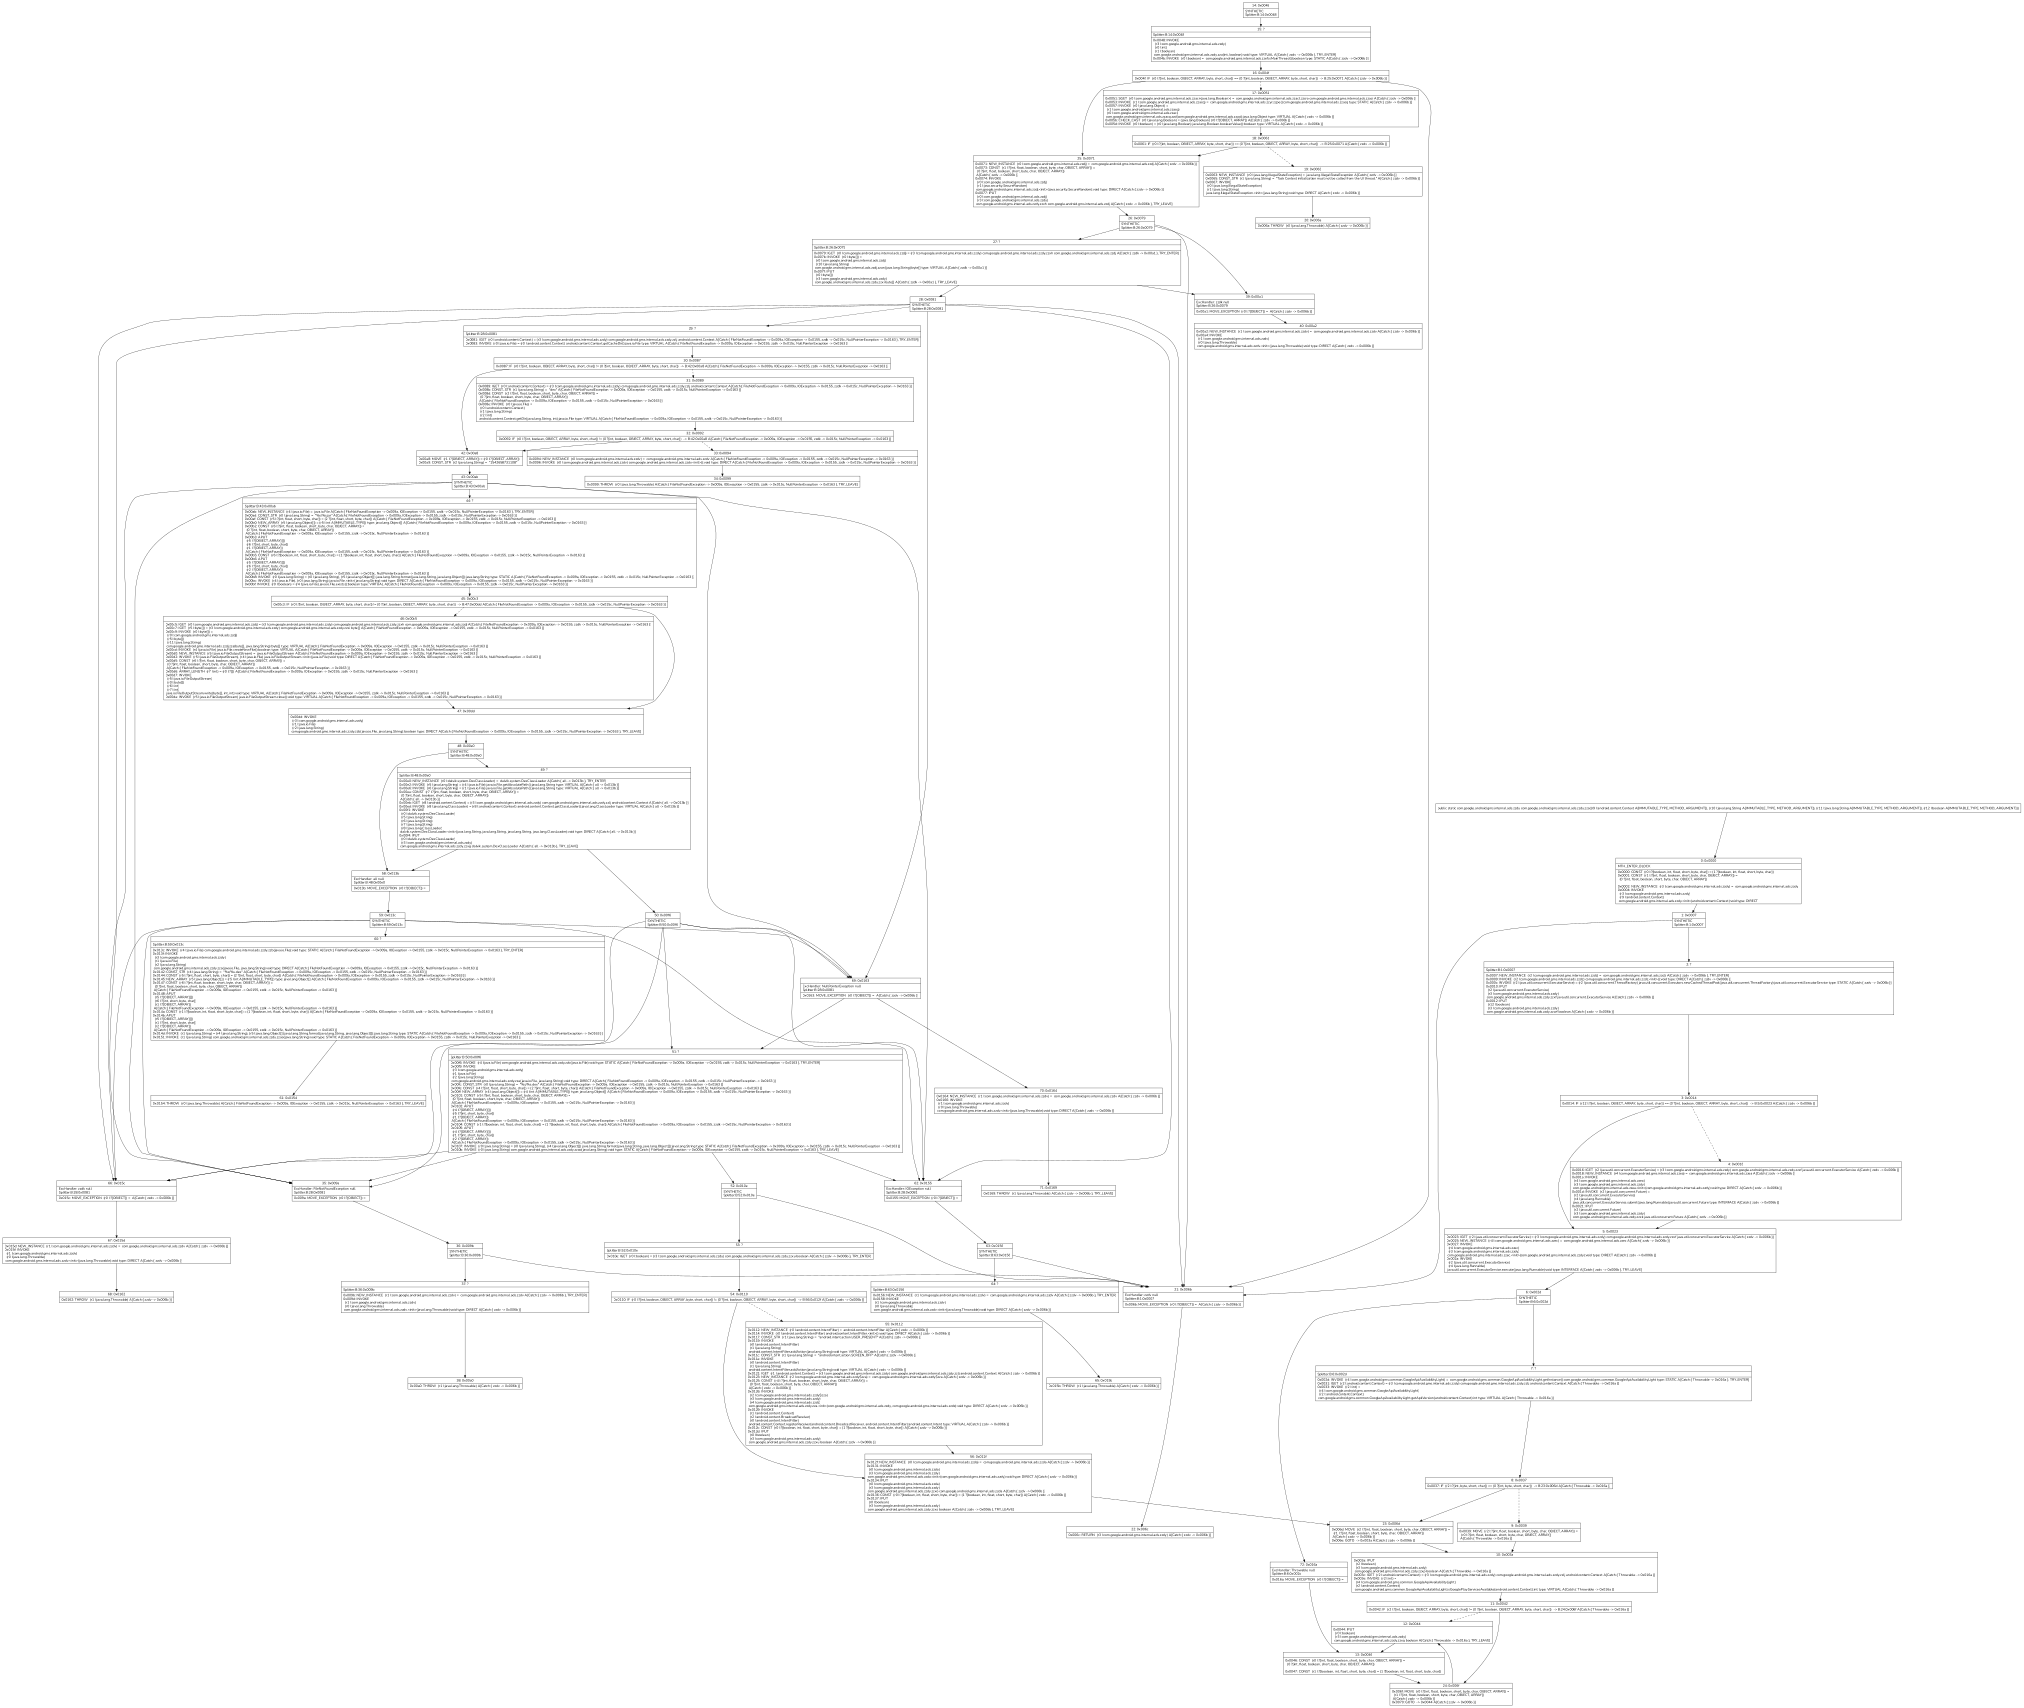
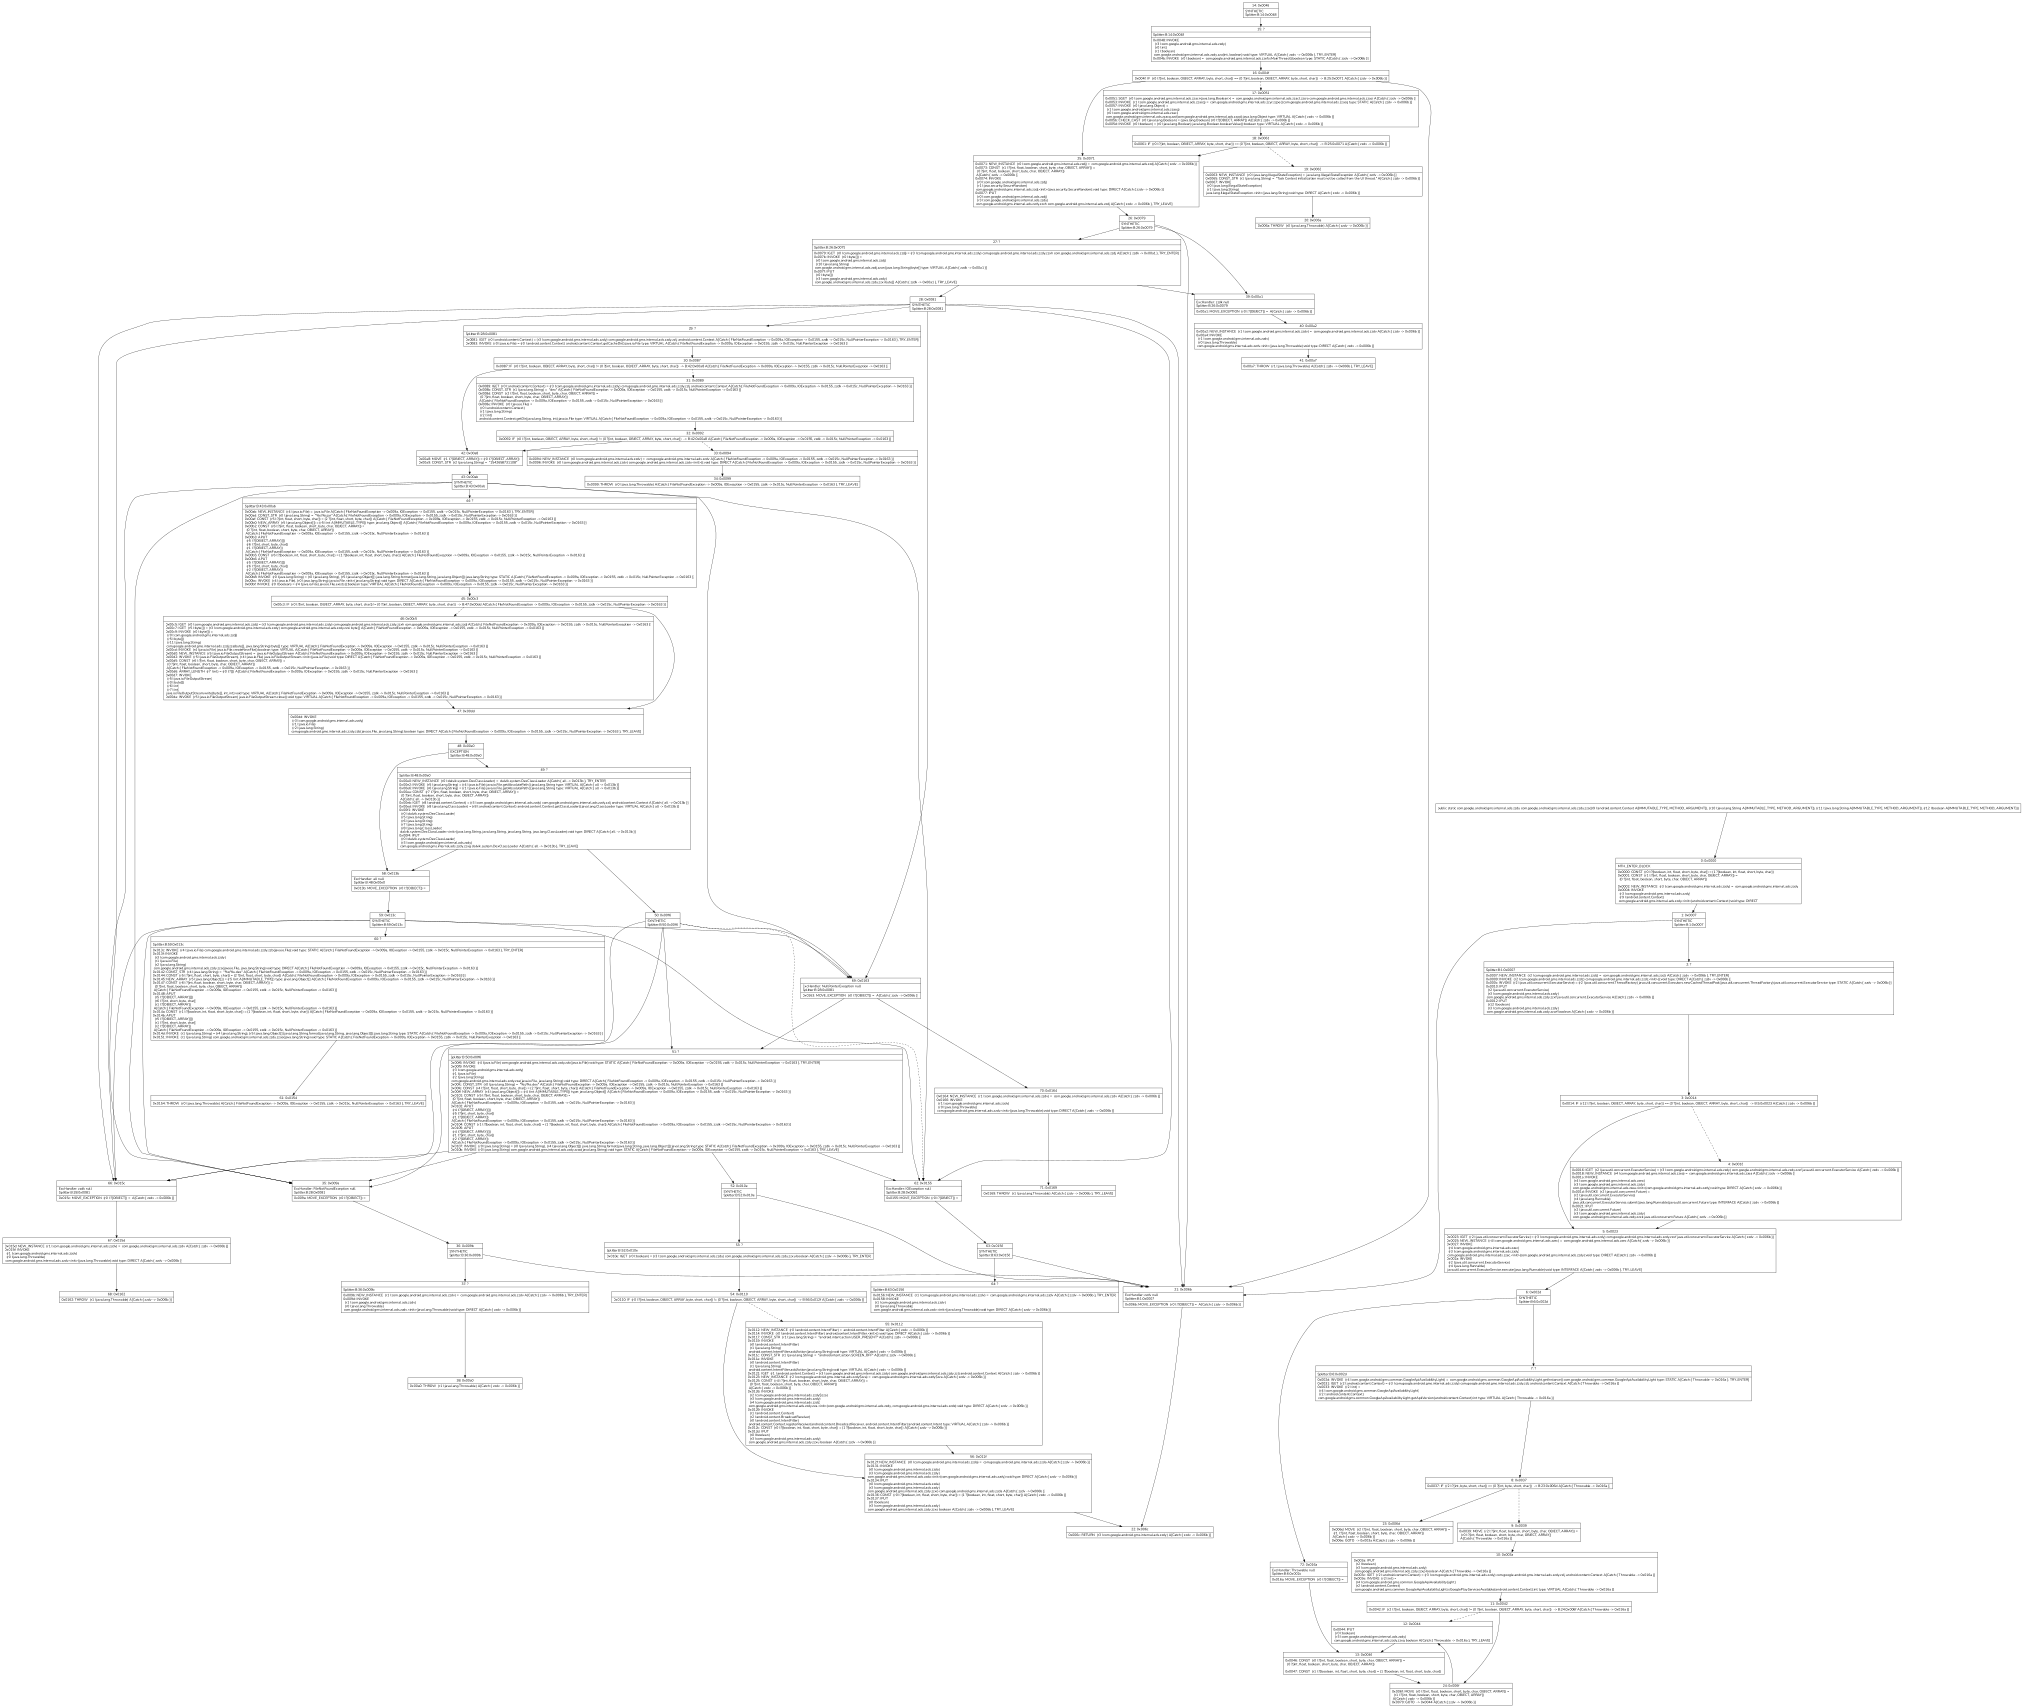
node "41: 0x00a7": added
node "48: 0x00e0": text "SYNTHETIC" -> "EXCEPTION"
edge "50: 0x00f6" -> "62: 0x0155": style solid -> dashed
node "65: 0x015b": removed
edge "56: 0x012f" -> "23: 0x006d": now "56: 0x012f" -> "22: 0x006c"
edge "23: 0x006d" -> "10: 0x003a": removed
